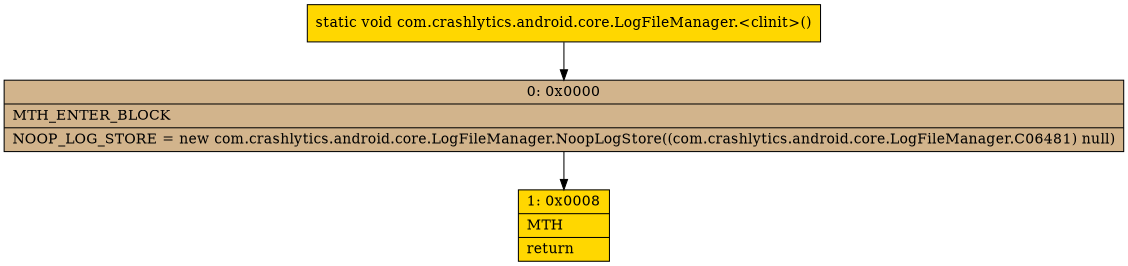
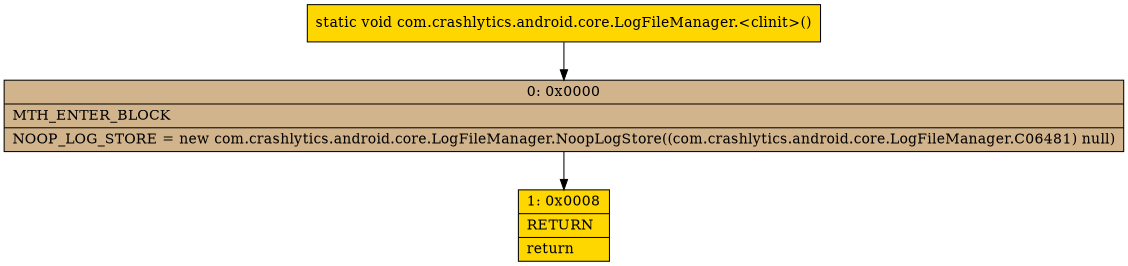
node "1: 0x0008": text "MTH" -> "RETURN"
